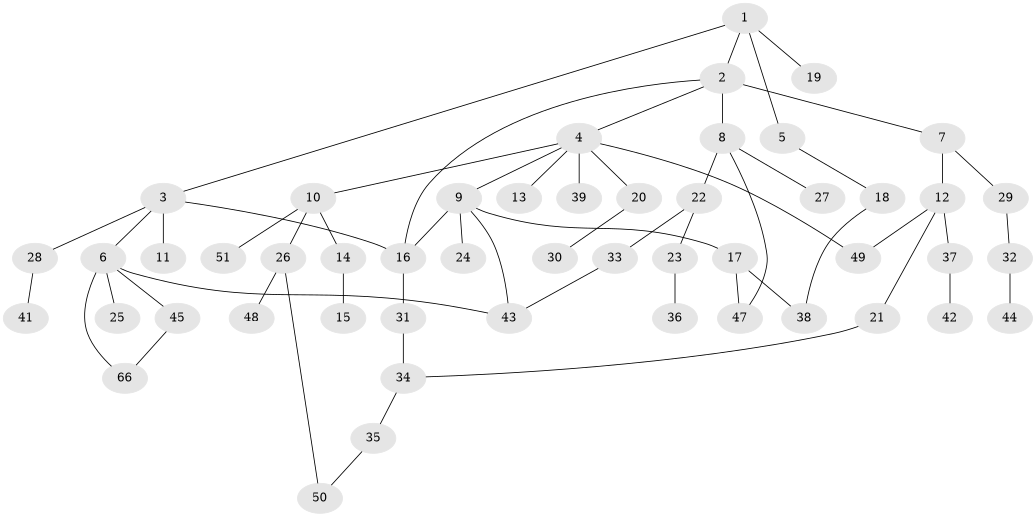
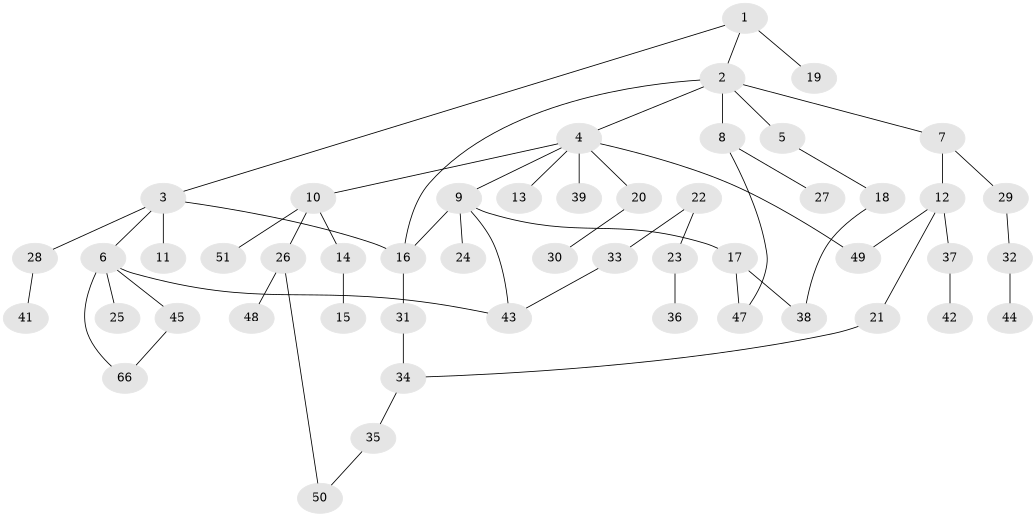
edge "1" -- "5": now "2" -- "5"
edge "8" -- "22": removed
